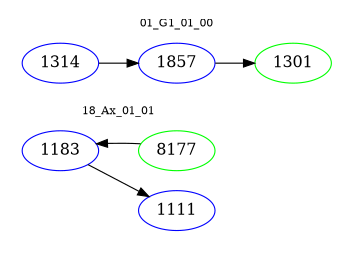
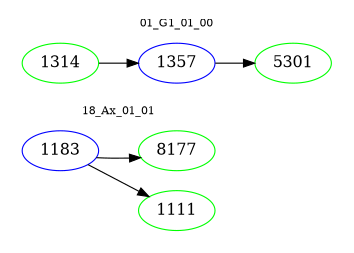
node "1314": color blue -> green
node "1857": label "1857" -> "1357"
node "1301": label "1301" -> "5301"
edge "8177" -> "1183": reversed
node "1111": color blue -> green
